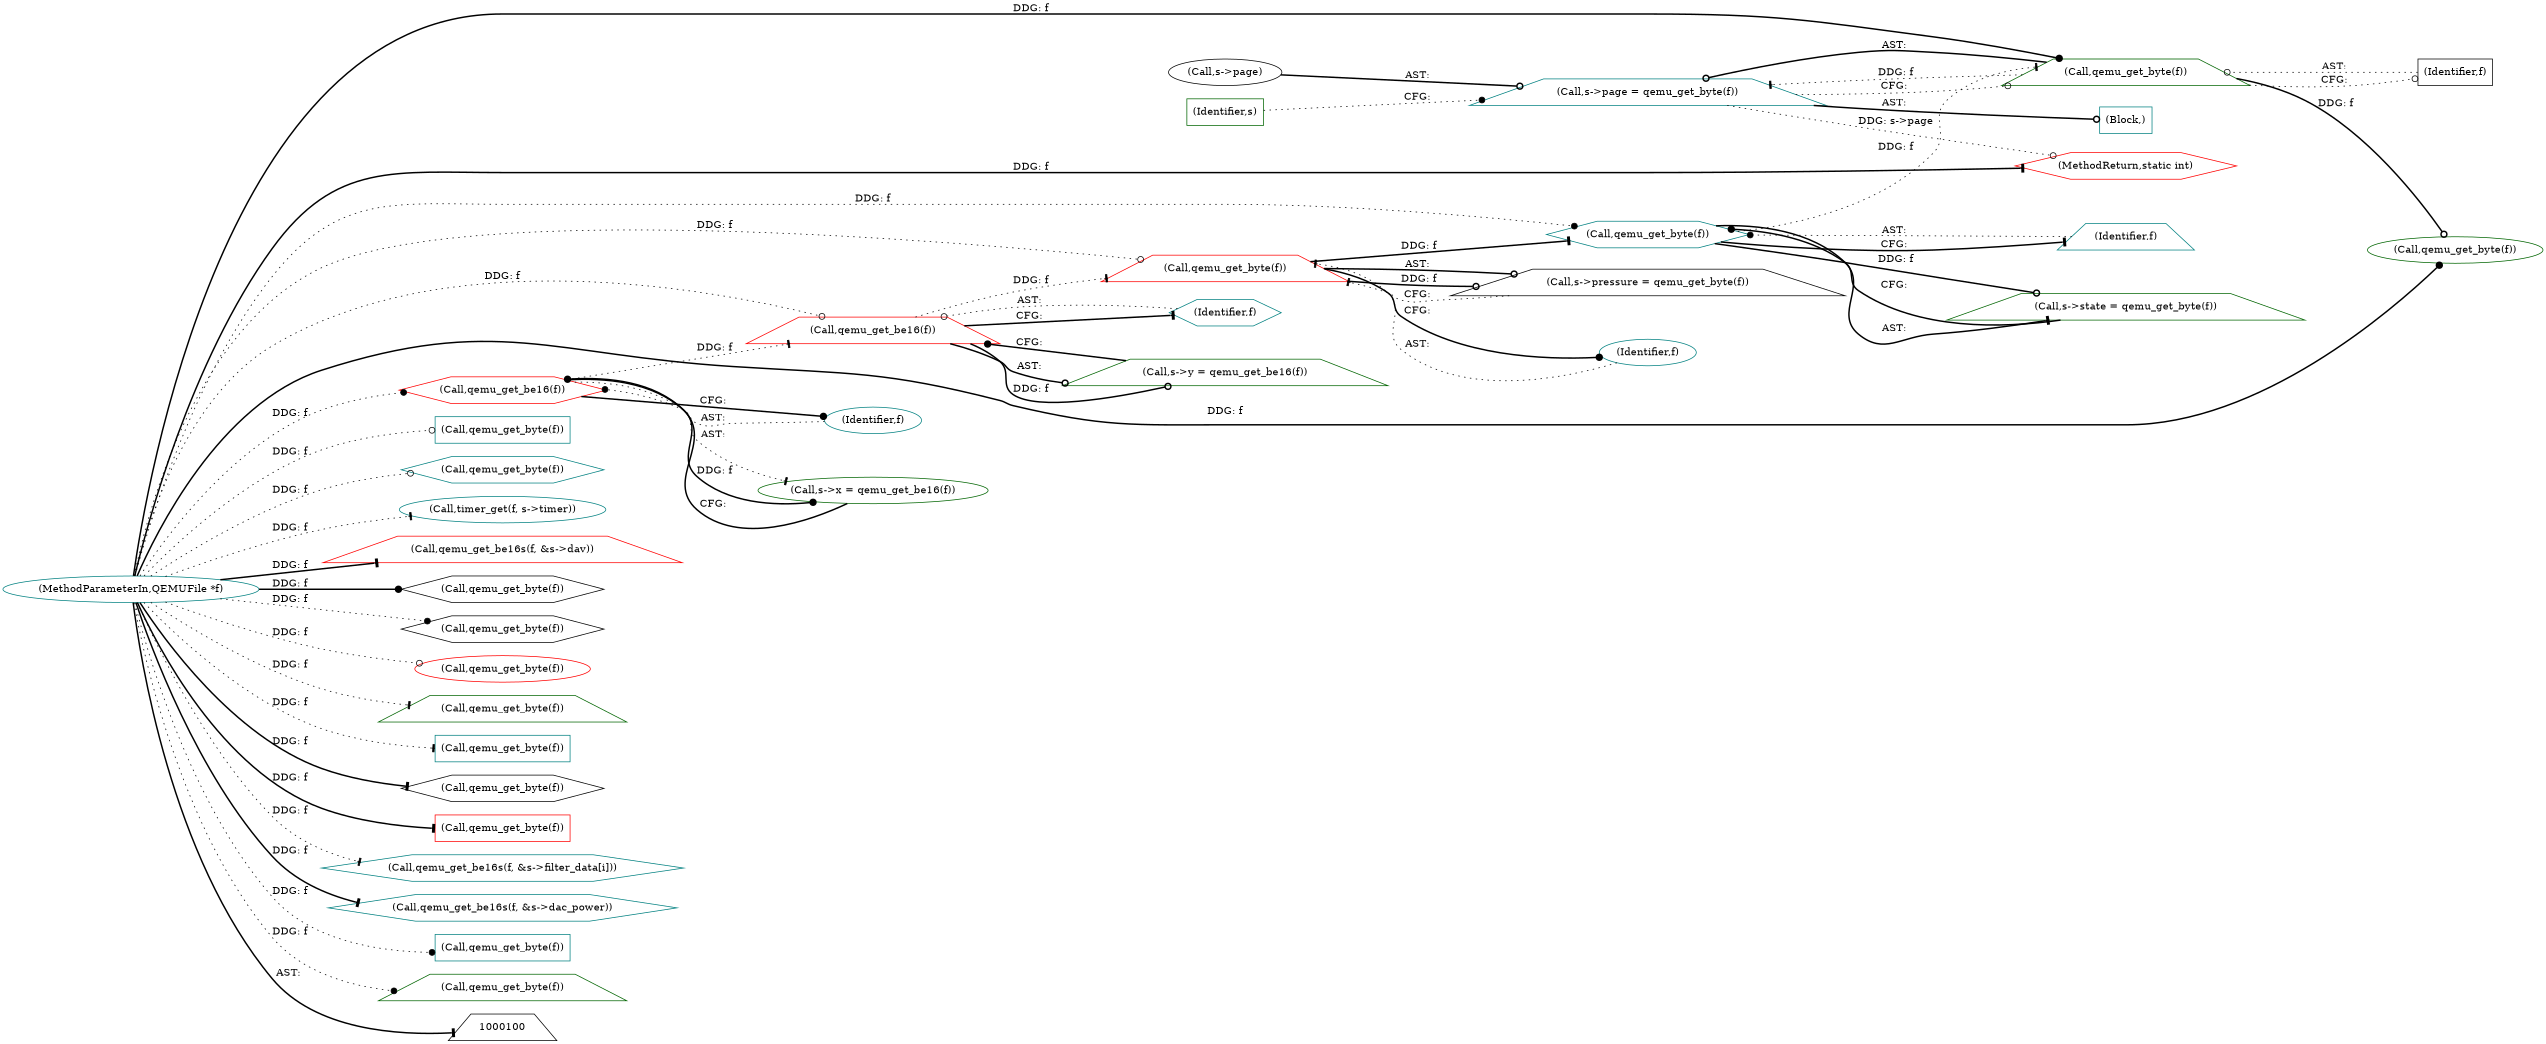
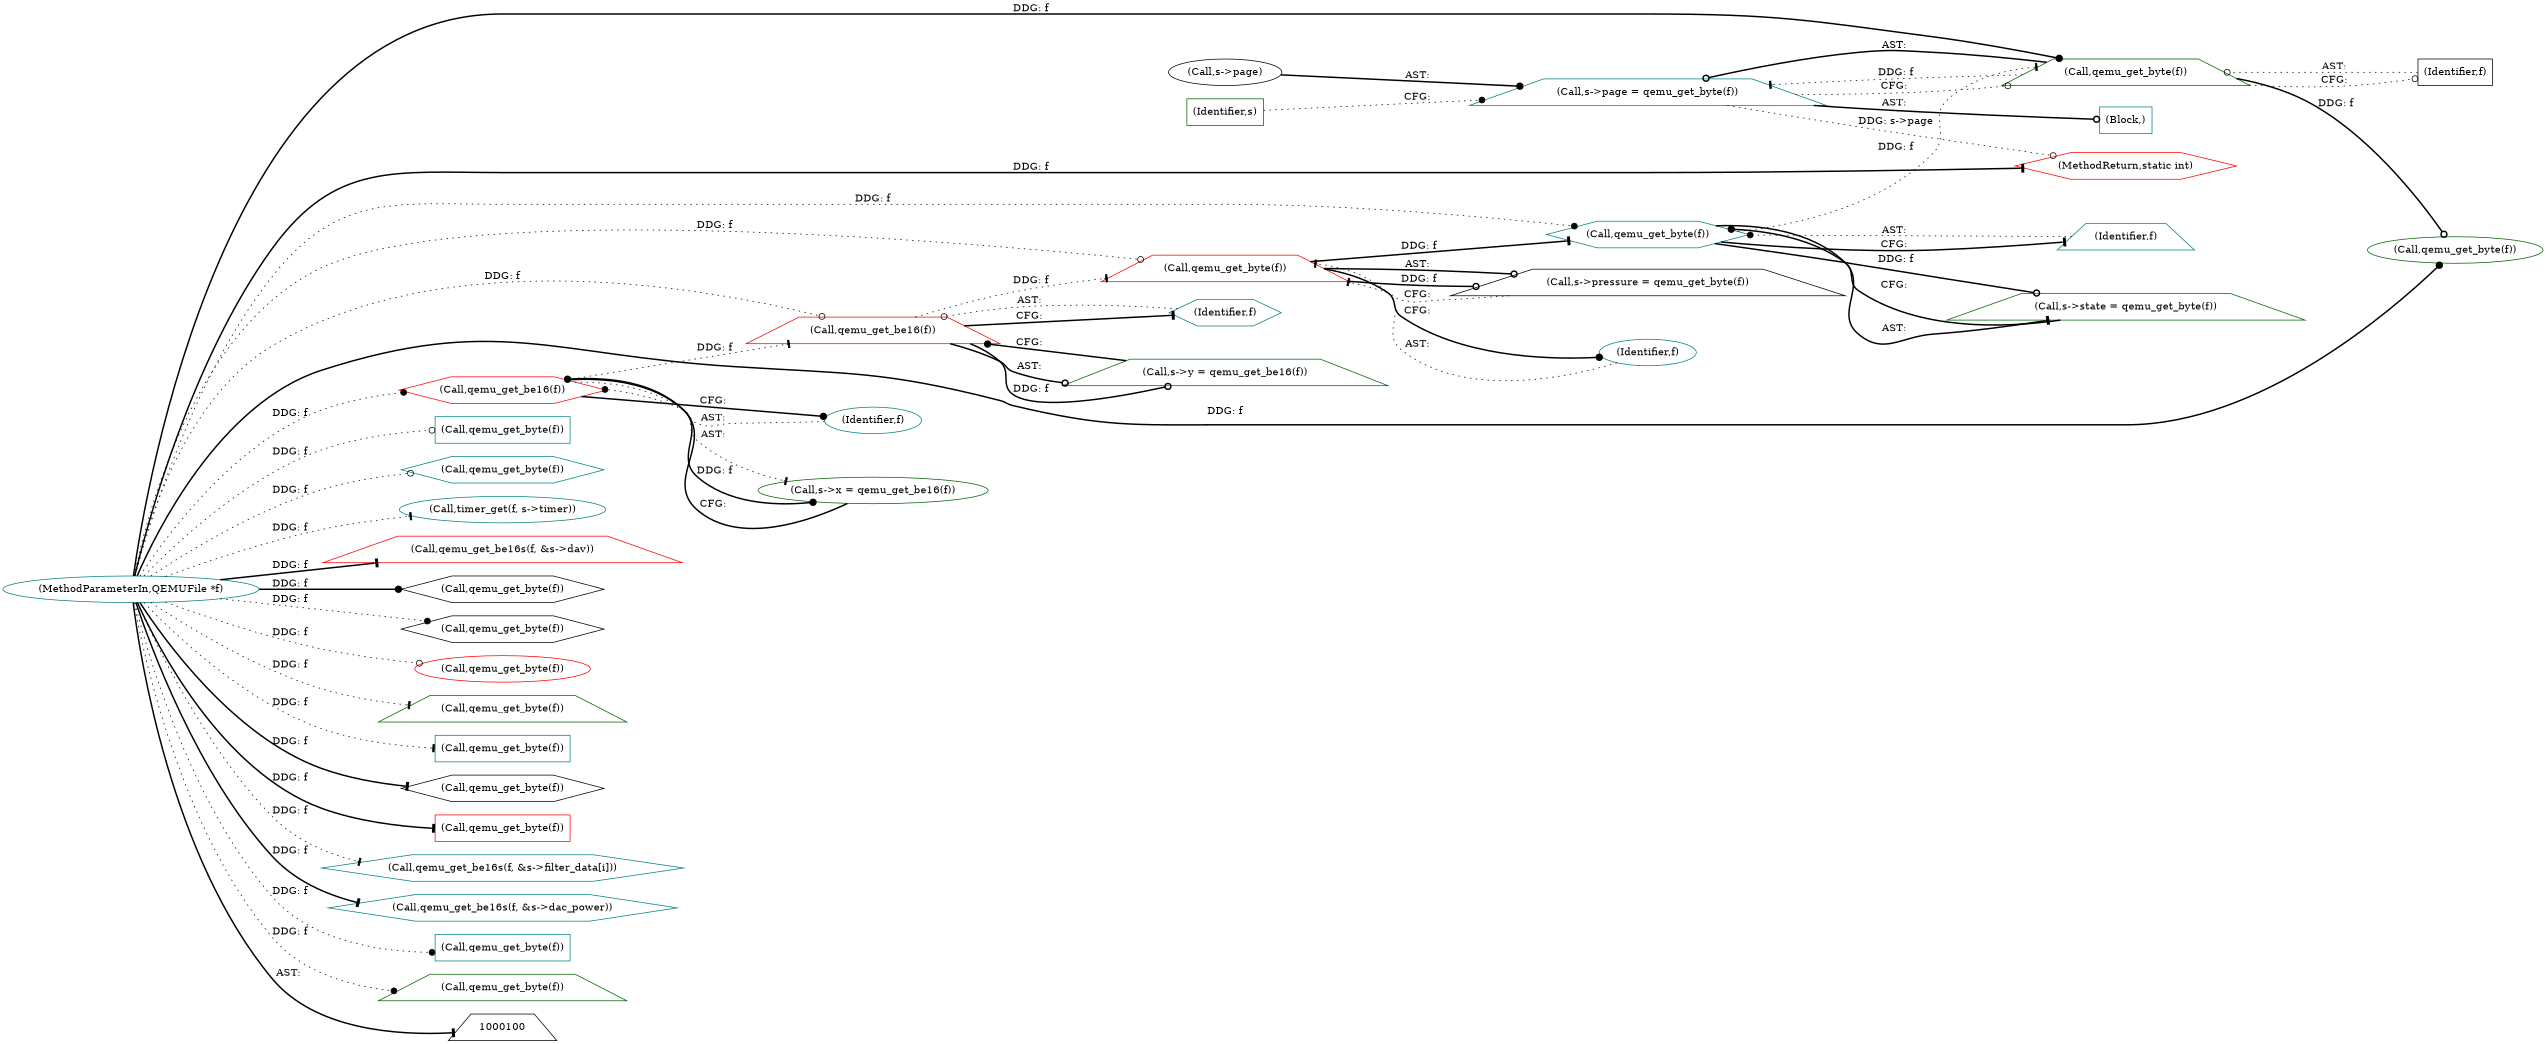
edge "(Call,s->page)" -> "(Call,s->page = qemu_get_byte(f))": arrowhead odot -> dot
